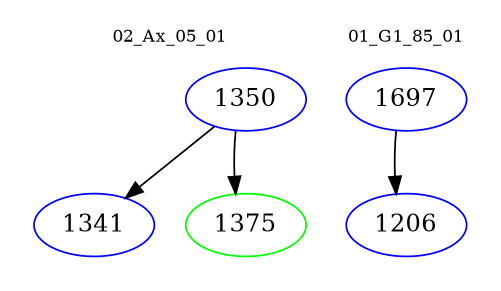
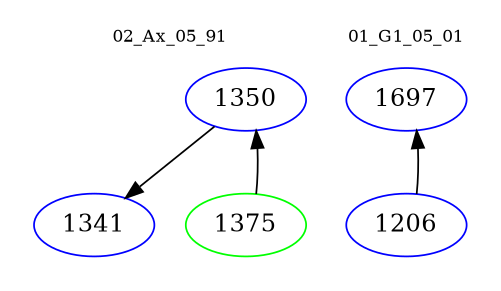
cluster "02_Ax_05_01": label "02_Ax_05_01" -> "02_Ax_05_91"
cluster "01_G1_85_01": label "01_G1_85_01" -> "01_G1_05_01"
edge "1350" -> "1375": reversed
edge "1697" -> "1206": reversed
